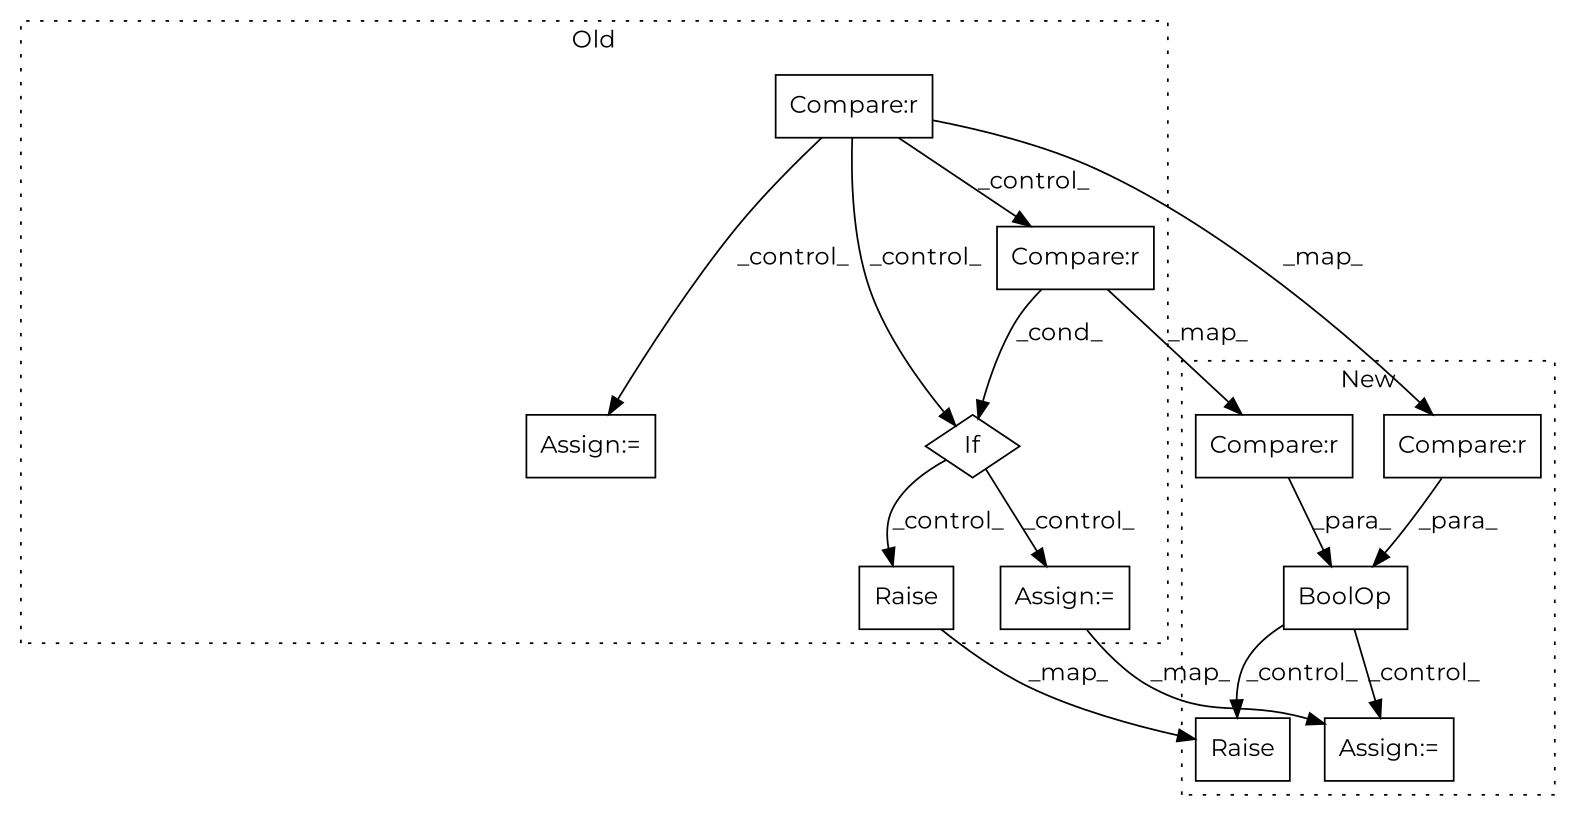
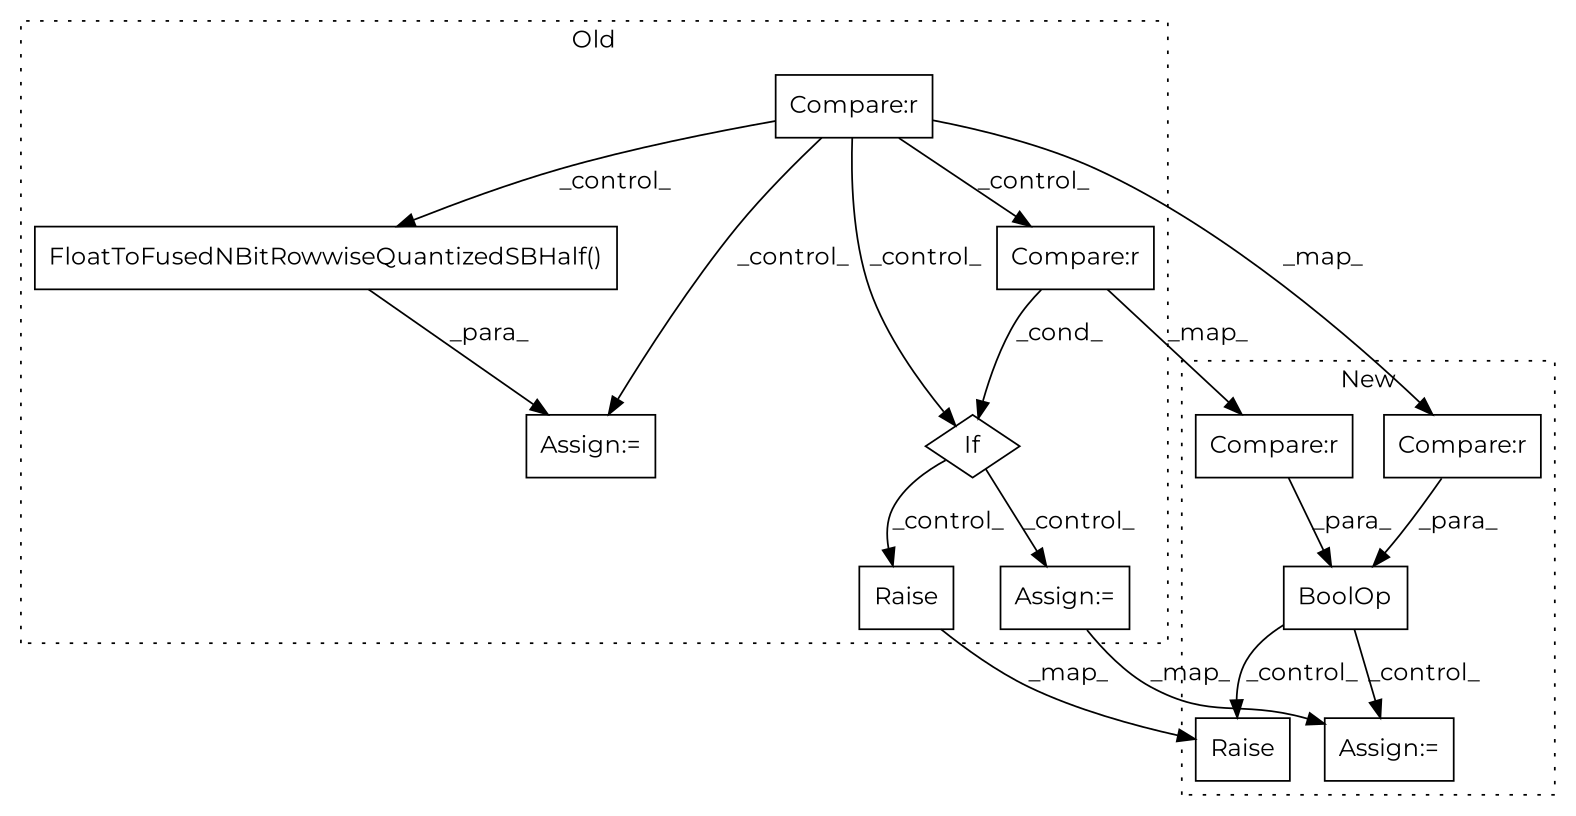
node "FloatToFusedNBitRowwiseQuantizedSBHalf()": added
